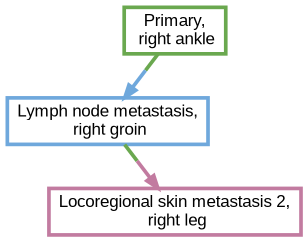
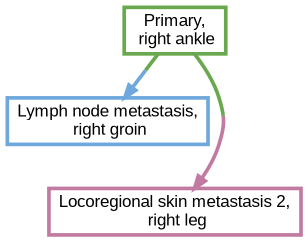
edge "Lymph node metastasis, right groin" -> "Locoregional skin metastasis 2, right leg": now "Primary, right ankle" -> "Locoregional skin metastasis 2, right leg"
